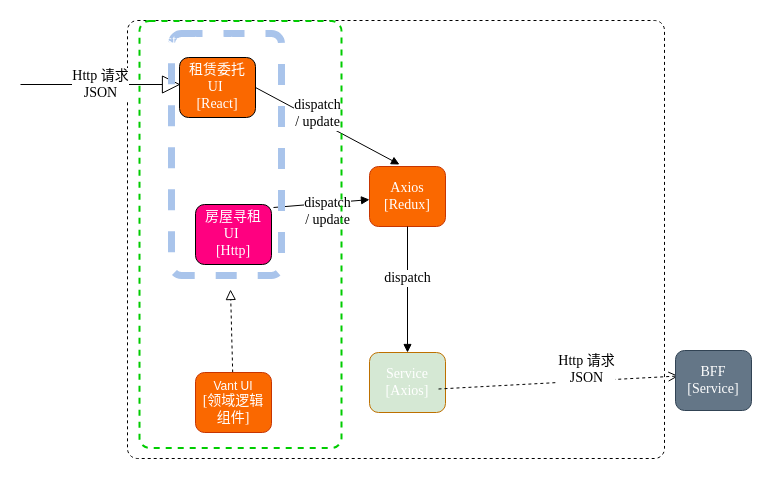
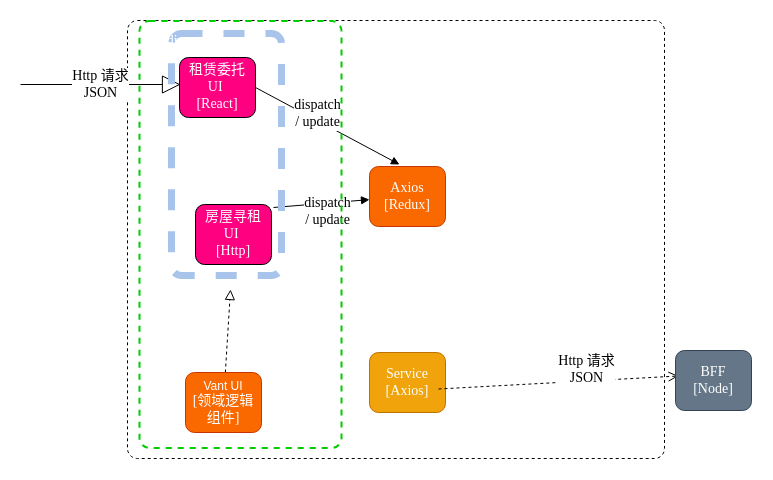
node "<<structured>>": label "<<structured>>" -> "<<dispatch>>"
node "租赁委托UI [React]": fillcolor #fa6800 -> #ff0080
edge "Axios[Redux]" -> "Service[Axios]": removed, label "dispatch"
node "BFF[Service]": label "BFF[Service]" -> "BFF[Node]"
node "Service[Axios]": fillcolor #d5e8d4 -> #f0a30a
node "Vant UI[领域逻辑组件]": moved (234, 403) -> (224, 403)
